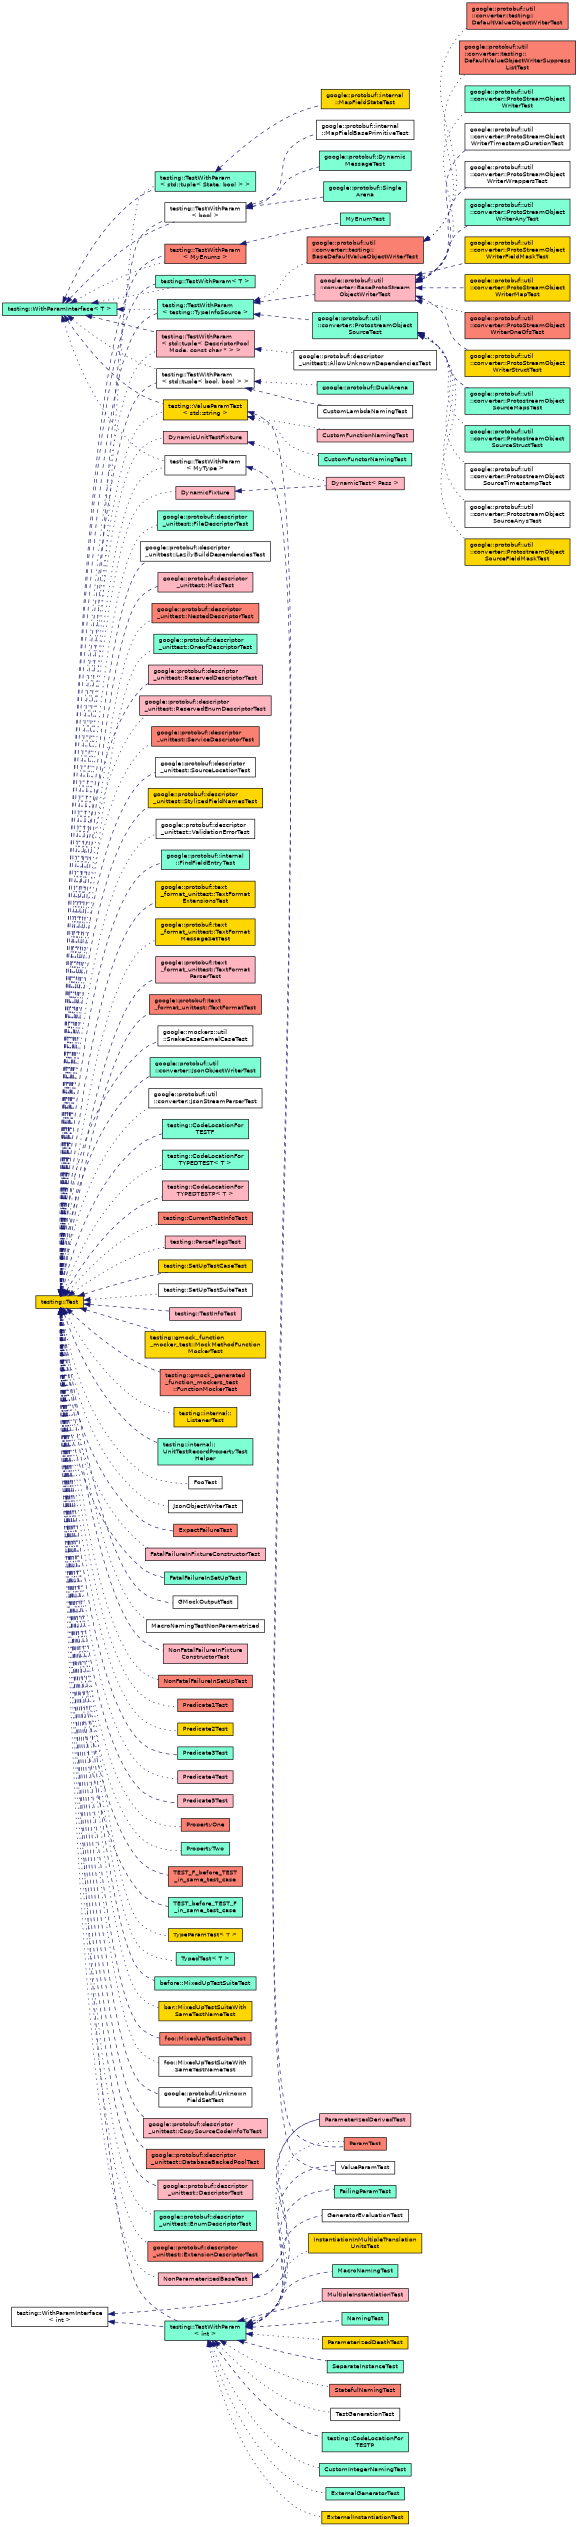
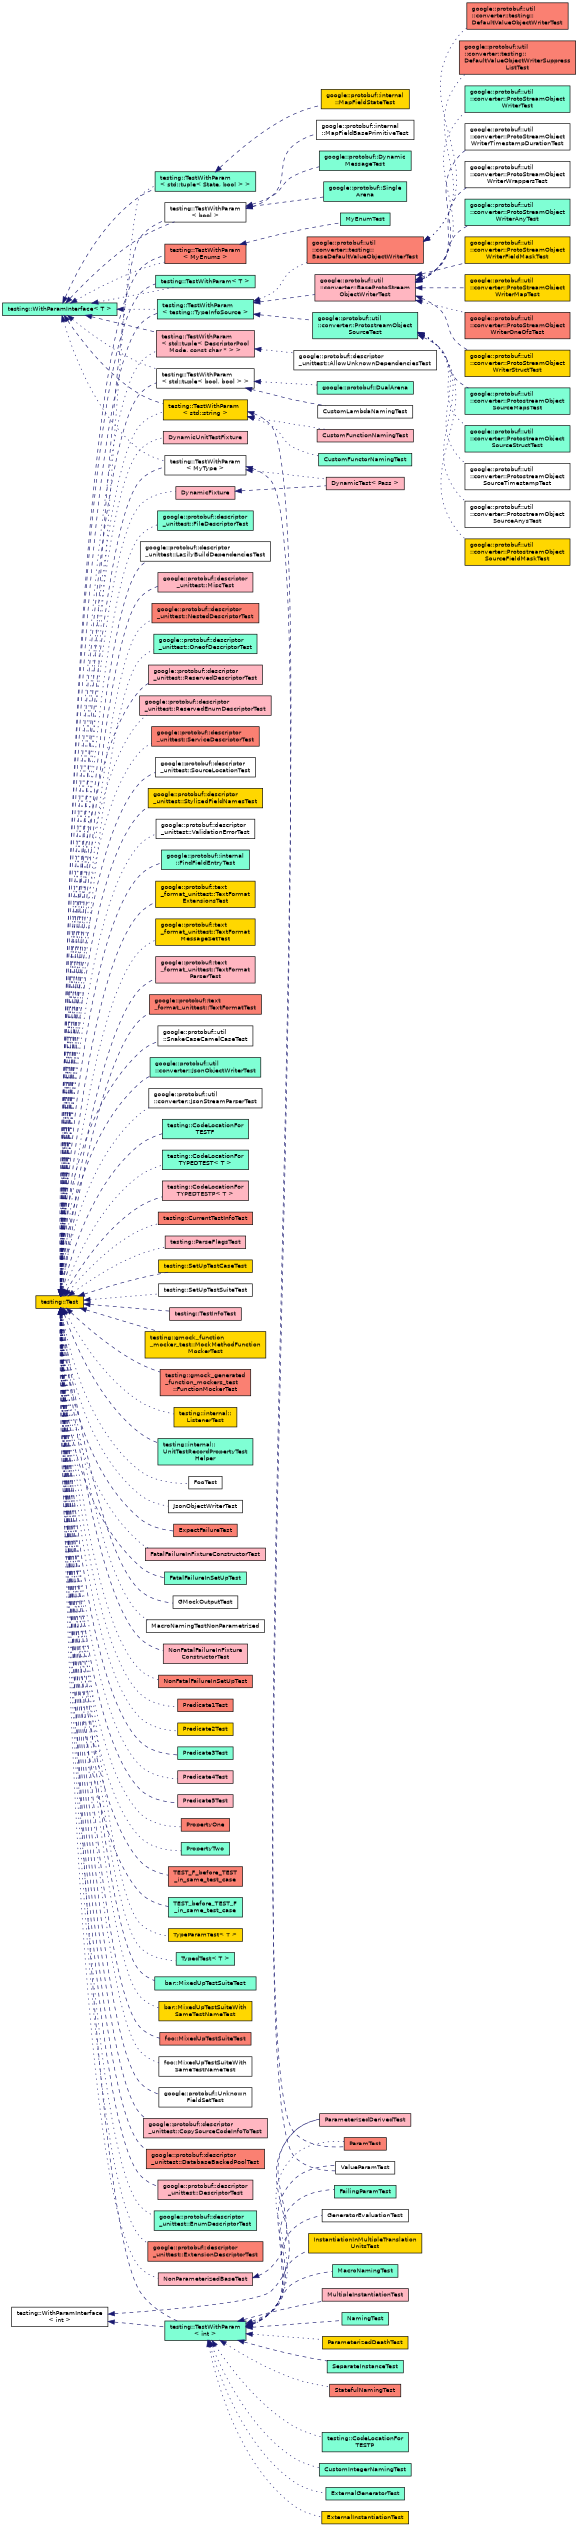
node "testing::ValueParamTest < std::string >": label "testing::ValueParamTest < std::string >" -> "testing::TestWithParam < std::string >"
edge "DynamicTest< Pass >" -> "DynamicUnitTestFixture": now "DynamicTest< Pass >" -> "testing::TestWithParam < MyType >"
edge "testing::TestWithParam < MyType >" -> "testing::Test": style dotted -> dashed
node "google::mockers::util ::SnakeCaseCamelCaseTest": label "google::mockers::util ::SnakeCaseCamelCaseTest" -> "google::protobuf::util ::SnakeCaseCamelCaseTest"
node "before::MixedUpTestSuiteTest": label "before::MixedUpTestSuiteTest" -> "bar::MixedUpTestSuiteTest"
edge "InstantiationInMultipleTranslation UnitsTest" -> "testing::TestWithParam < int >": style dotted -> dashed
edge "testing::CodeLocationFor TESTP" -> "testing::TestWithParam < int >": style dashed -> dotted
node "TestGenerationTest": removed
